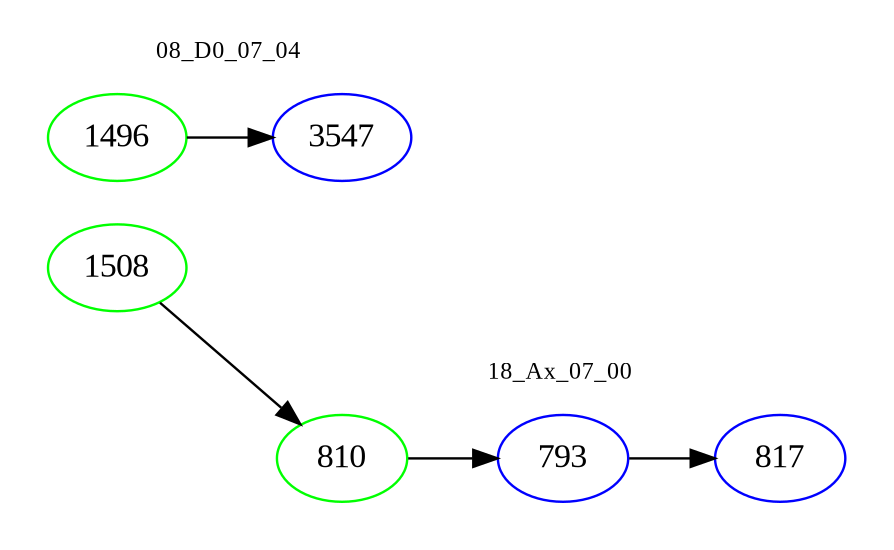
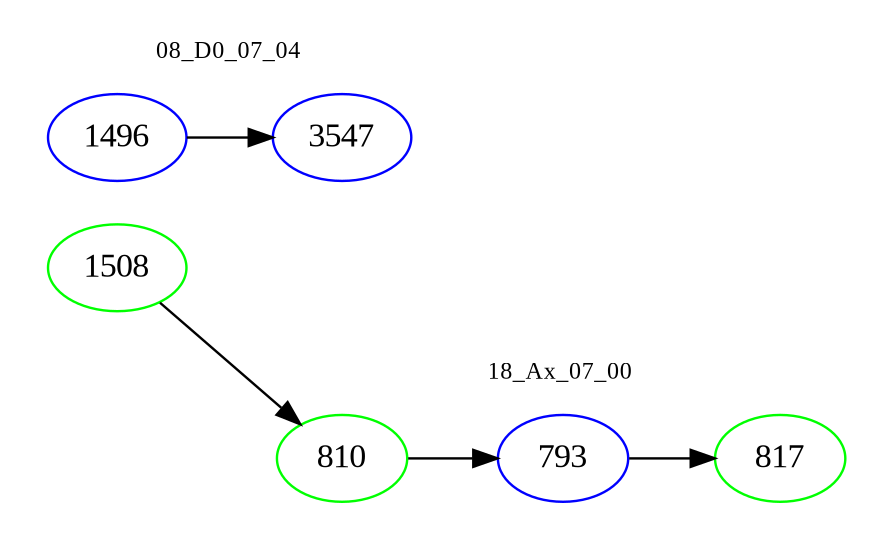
node "1496": color green -> blue
node "817": color blue -> green
